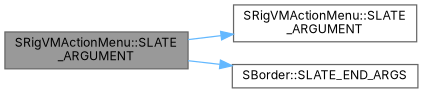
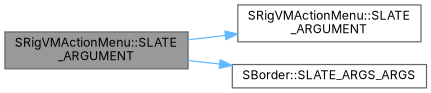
node "SBorder::SLATE_END_ARGS": label "SBorder::SLATE_END_ARGS" -> "SBorder::SLATE_ARGS_ARGS"
